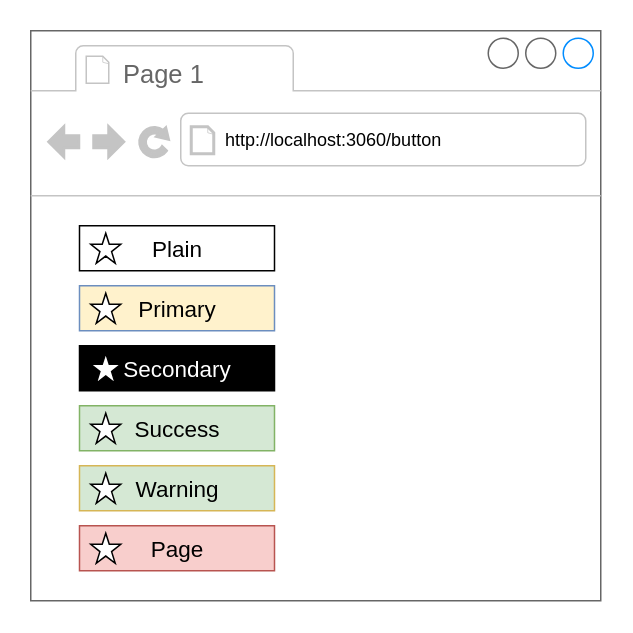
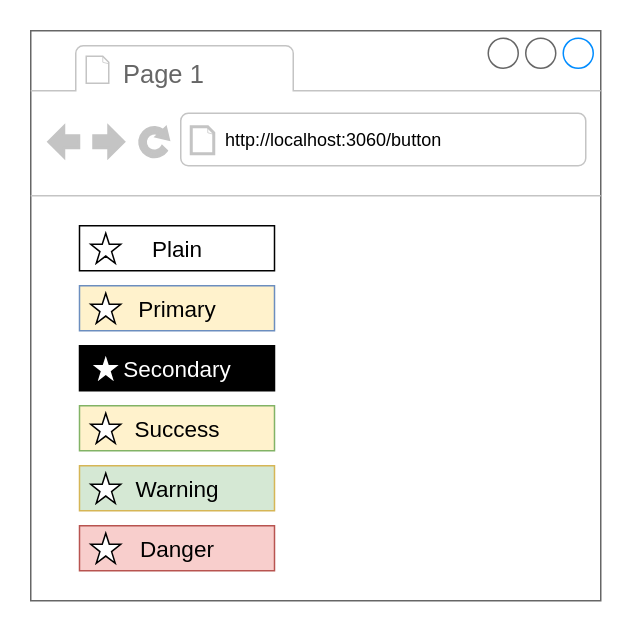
node "Success": fillcolor #d5e8d4 -> #fff2cc
node "Page": label "Page" -> "Danger"
